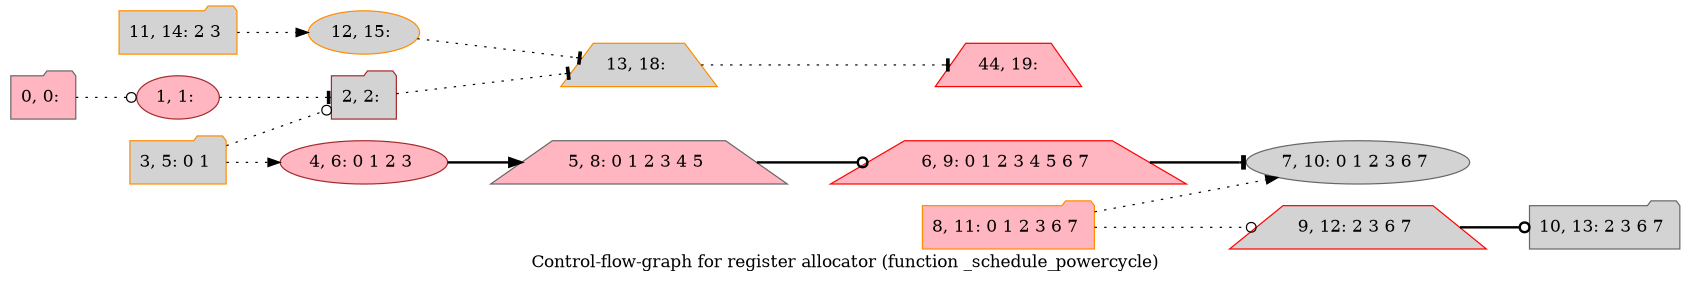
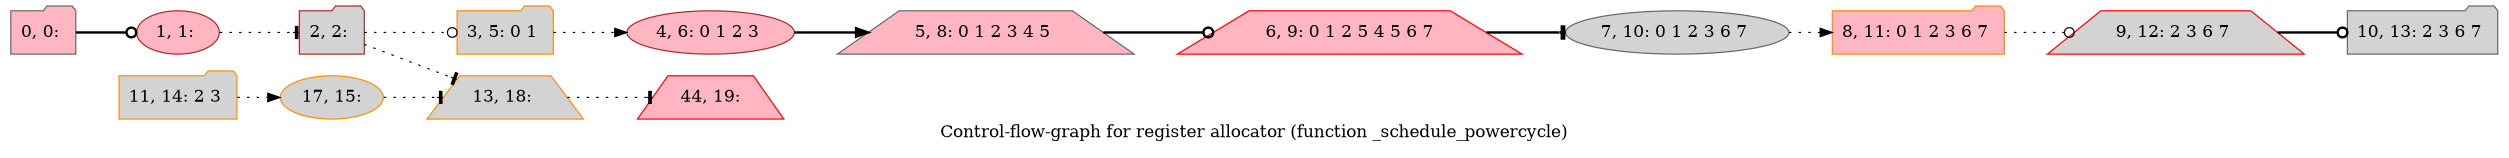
node "12, 15:": label "12, 15:" -> "17, 15:"
edge "0, 0:" -> "1, 1:": style dotted -> bold
edge "3, 5: 0 1" -> "2, 2:": reversed
node "6, 9: 0 1 2 3 4 5 6 7": label "6, 9: 0 1 2 3 4 5 6 7" -> "6, 9: 0 1 2 5 4 5 6 7"
edge "8, 11: 0 1 2 3 6 7" -> "7, 10: 0 1 2 3 6 7": reversed
